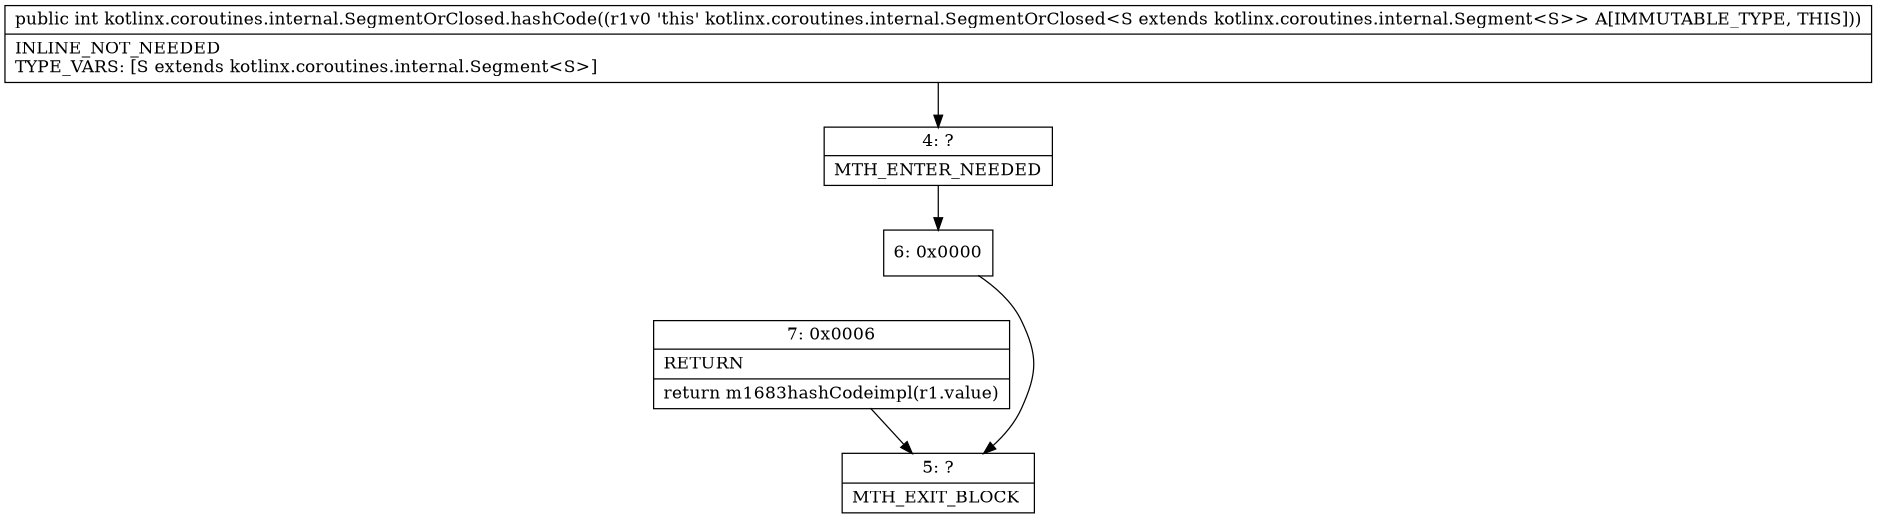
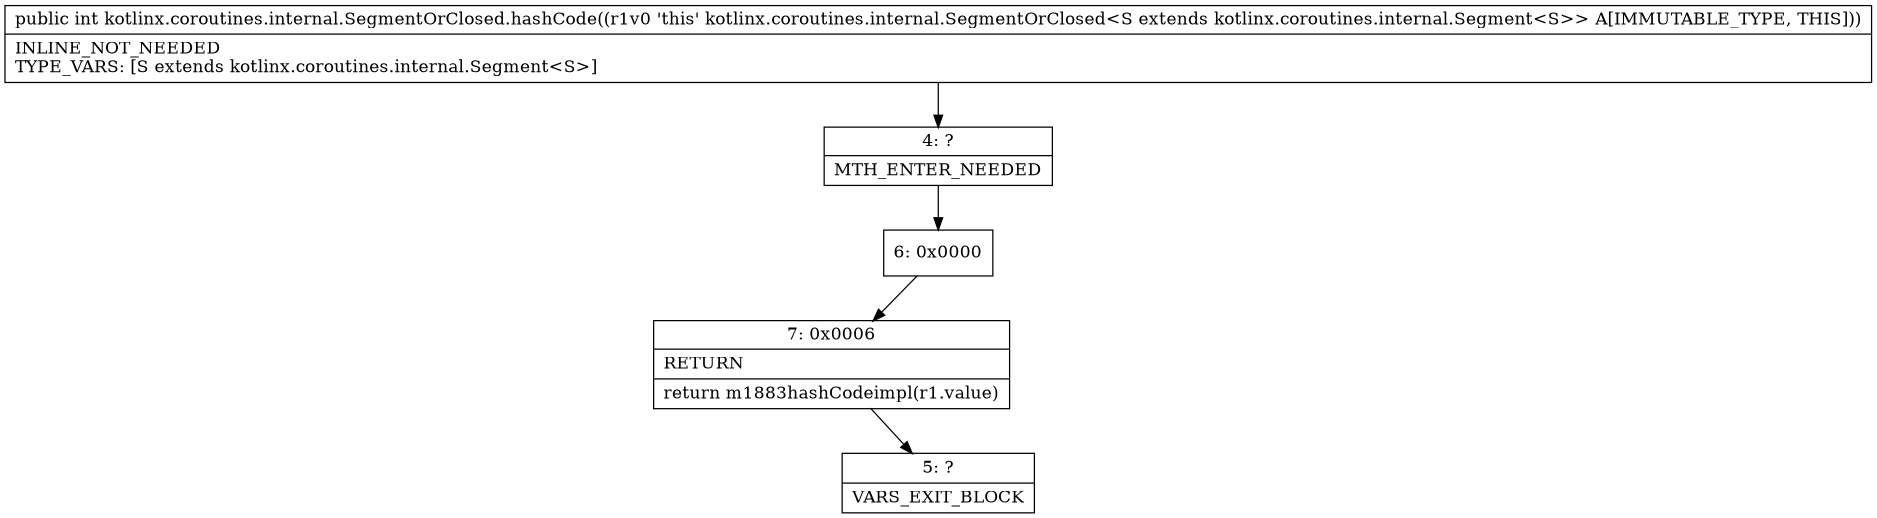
edge "6: 0x0000" -> "5: ?": now "6: 0x0000" -> "7: 0x0006"
node "7: 0x0006": text "return m1683hashCodeimpl(r1.value)" -> "return m1883hashCodeimpl(r1.value)"
node "5: ?": text "MTH_EXIT_BLOCK" -> "VARS_EXIT_BLOCK"
